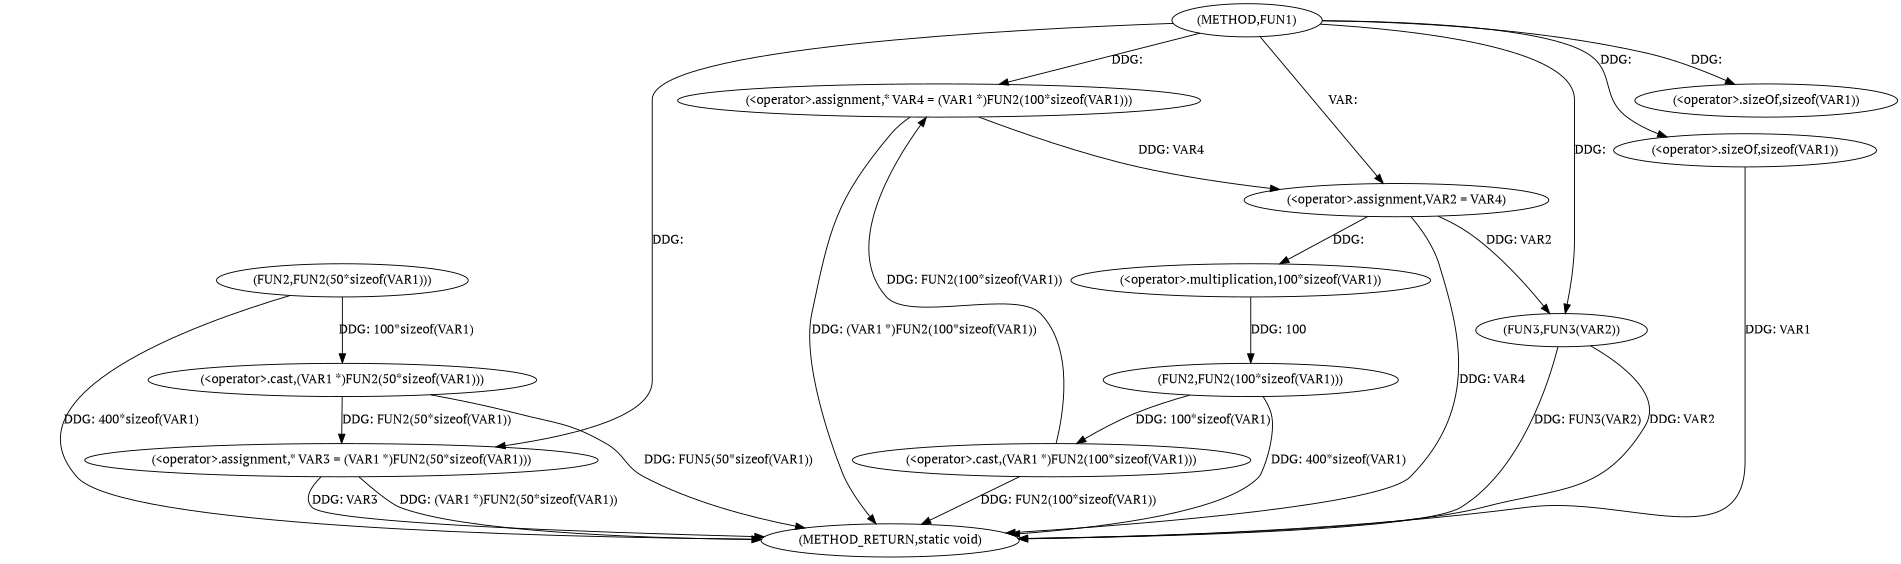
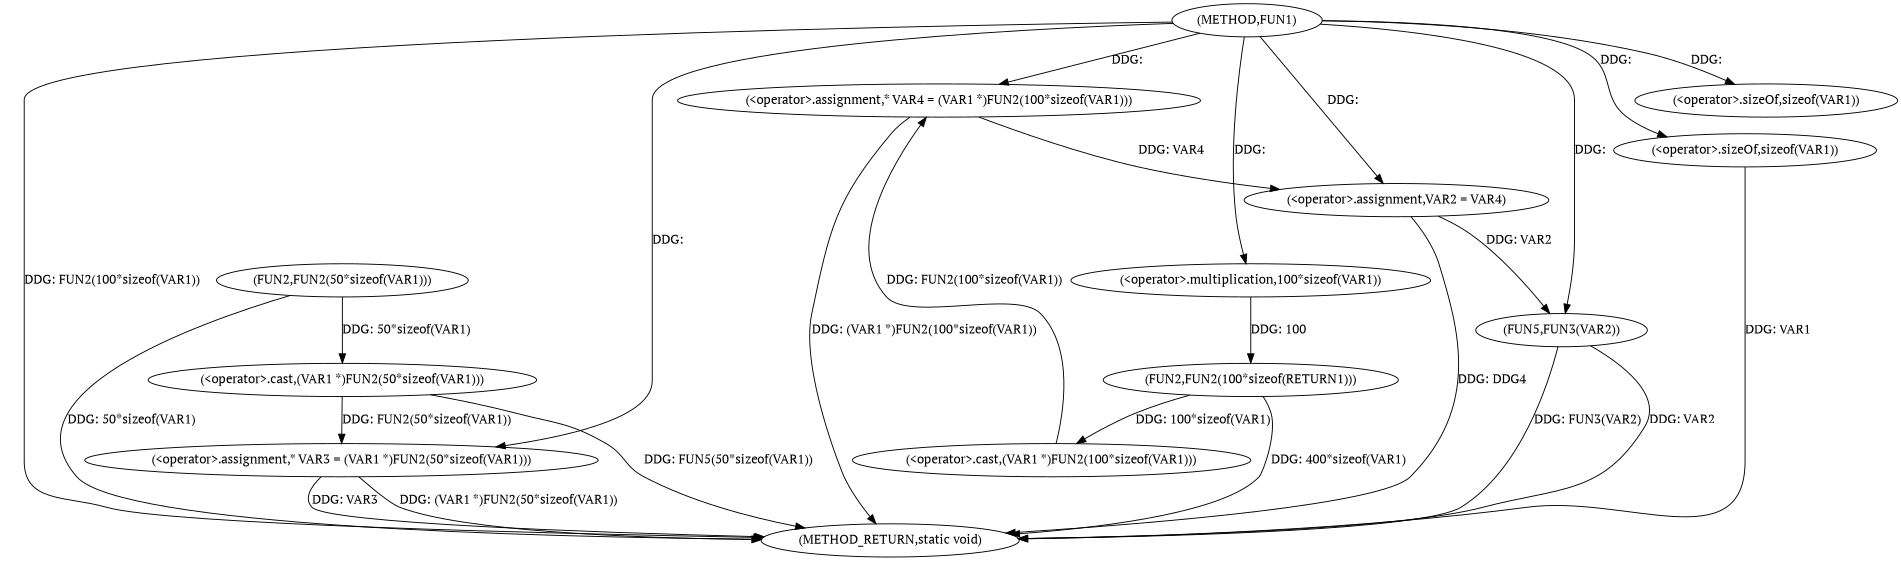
edge "(METHOD,FUN1)" -> "(<operator>.assignment,VAR2 = VAR4)": label "VAR: " -> "DDG: "
edge "(<operator>.assignment,VAR2 = VAR4)" -> "(<operator>.multiplication,100*sizeof(VAR1))": now "(METHOD,FUN1)" -> "(<operator>.multiplication,100*sizeof(VAR1))"
edge "(FUN2,FUN2(50*sizeof(VAR1)))" -> "(<operator>.cast,(VAR1 *)FUN2(50*sizeof(VAR1)))": label "DDG: 100*sizeof(VAR1)" -> "DDG: 50*sizeof(VAR1)"
node "(FUN3,FUN3(VAR2))": label "(FUN3,FUN3(VAR2))" -> "(FUN5,FUN3(VAR2))"
node "(FUN2,FUN2(100*sizeof(VAR1)))": label "(FUN2,FUN2(100*sizeof(VAR1)))" -> "(FUN2,FUN2(100*sizeof(RETURN1)))"
edge "(<operator>.assignment,VAR2 = VAR4)" -> "(METHOD_RETURN,static void)": label "DDG: VAR4" -> "DDG: DDG4"
edge "(FUN2,FUN2(50*sizeof(VAR1)))" -> "(METHOD_RETURN,static void)": label "DDG: 400*sizeof(VAR1)" -> "DDG: 50*sizeof(VAR1)"
edge "(<operator>.cast,(VAR1 *)FUN2(100*sizeof(VAR1)))" -> "(METHOD_RETURN,static void)": now "(METHOD,FUN1)" -> "(METHOD_RETURN,static void)"
